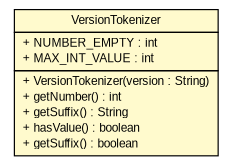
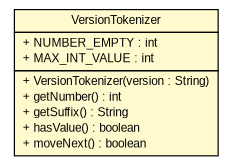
node "VersionTokenizer": text "+ getSuffix() : boolean" -> "+ moveNext() : boolean"
